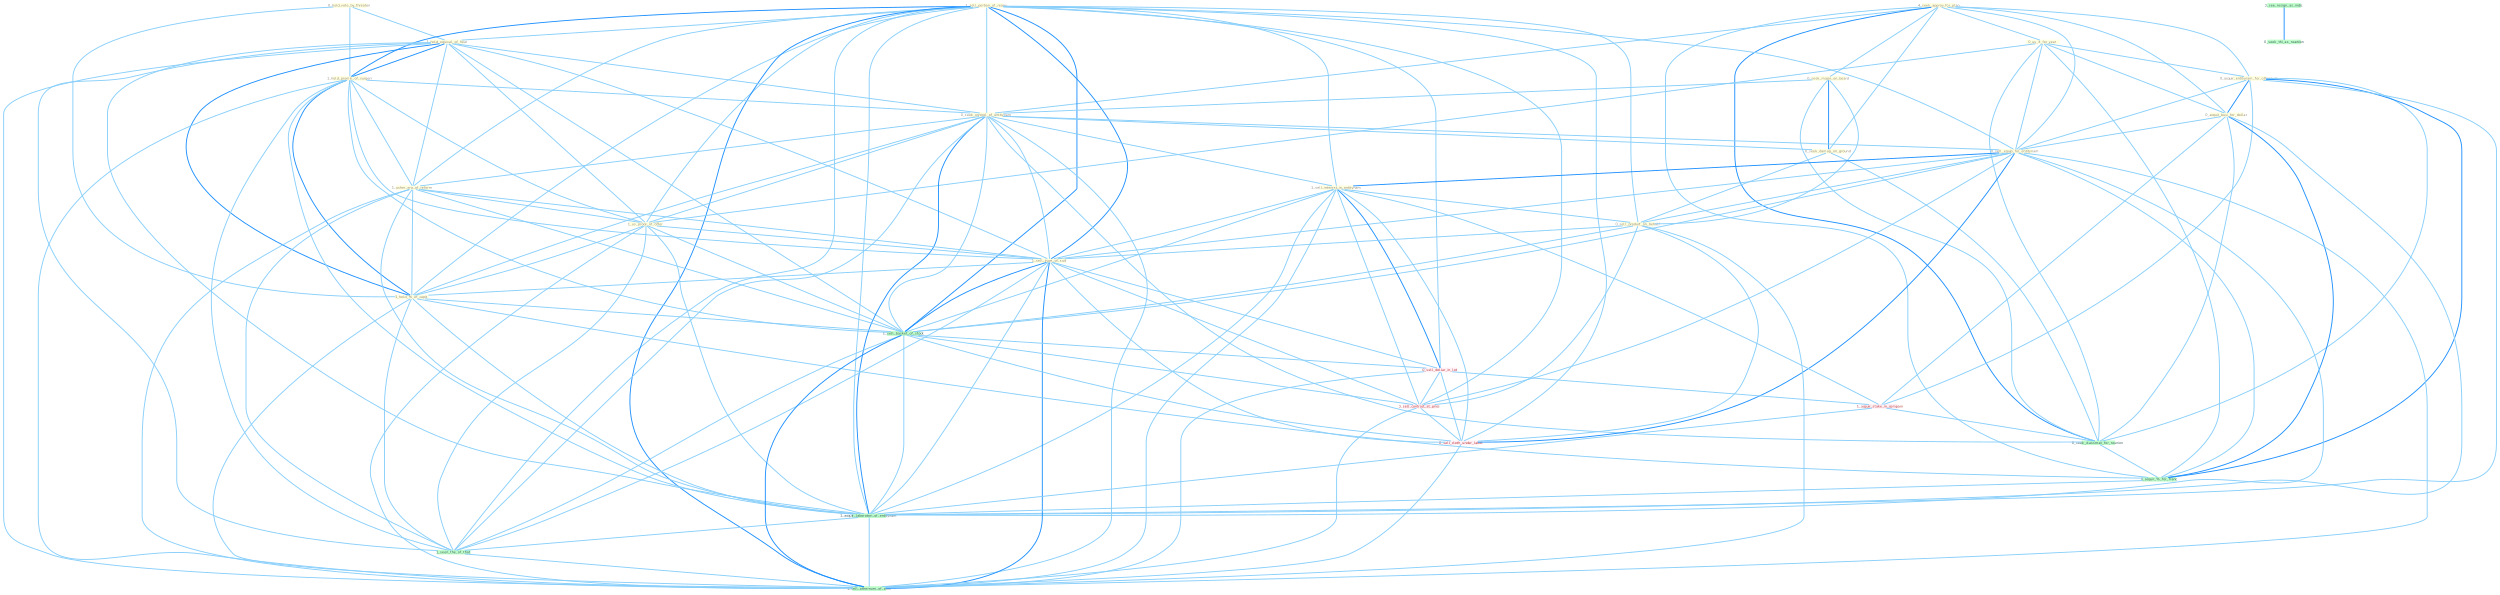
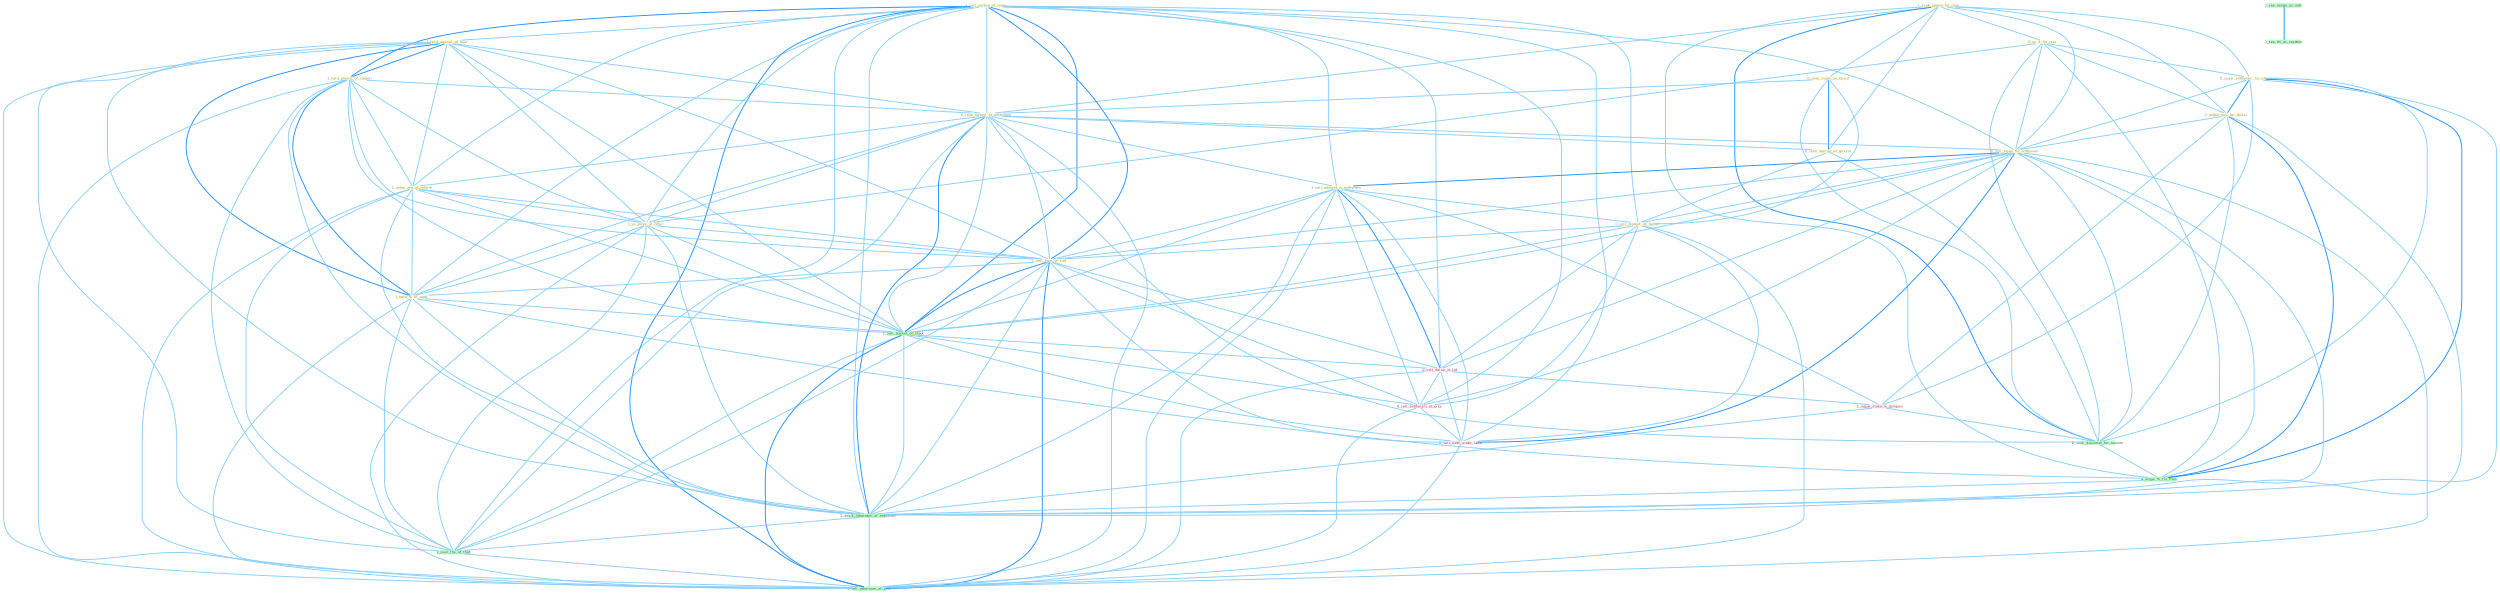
node "0_hold_vote_by_threaten": removed
node "4_seek_approv_for_plan": label "4_seek_approv_for_plan" -> "1_seek_approv_for_plan"
node "0_seek_thi_as_reaction": label "0_seek_thi_as_reaction" -> "0_see_thi_as_reaction"
edge "0_sell_equip_for_entitynam" -- "0_sell_dollar_in_lot": added
edge "0_sell_equip_for_entitynam" -- "0_seek_classmat_for_reunion": added
edge "0_sell_product_on_behalf" -- "0_sell_dollar_in_lot": added
node "0_sell_contract_at_price": label "0_sell_contract_at_price" -> "0_sell_entitynam_at_price"
node "0_acquir_%_for_franc": label "0_acquir_%_for_franc" -> "4_acquir_%_for_franc"
